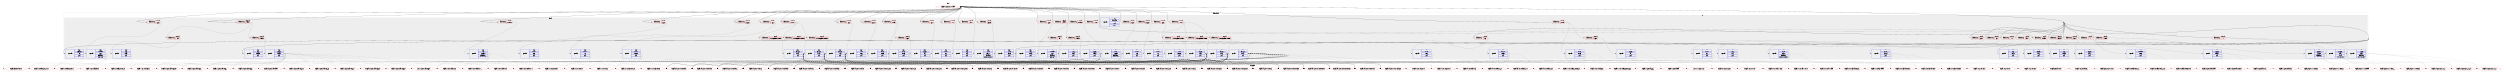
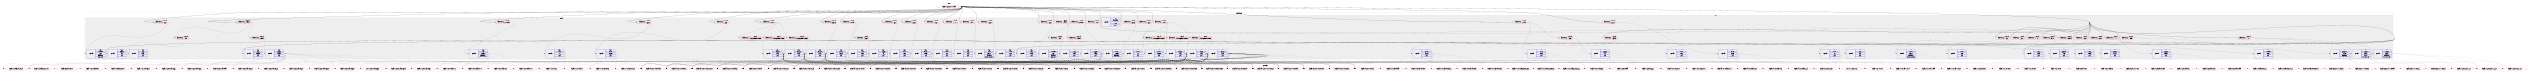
node "portage://sys-libs/ncurses-6.4_p20240414": added
